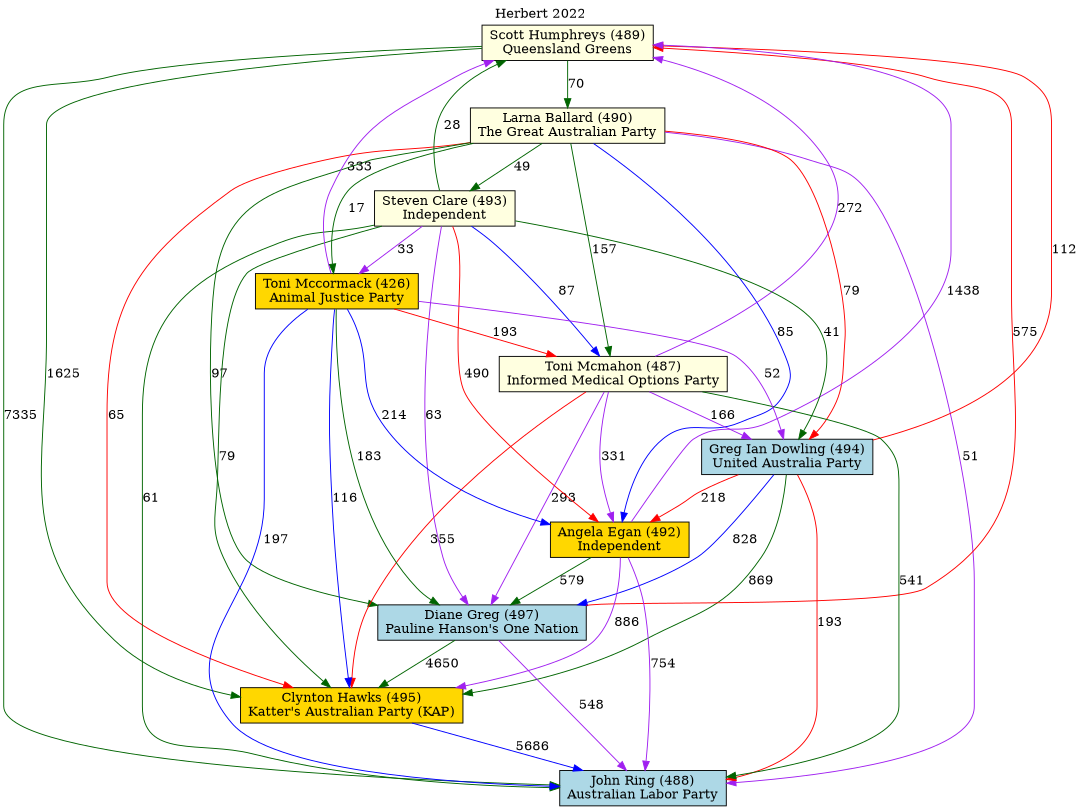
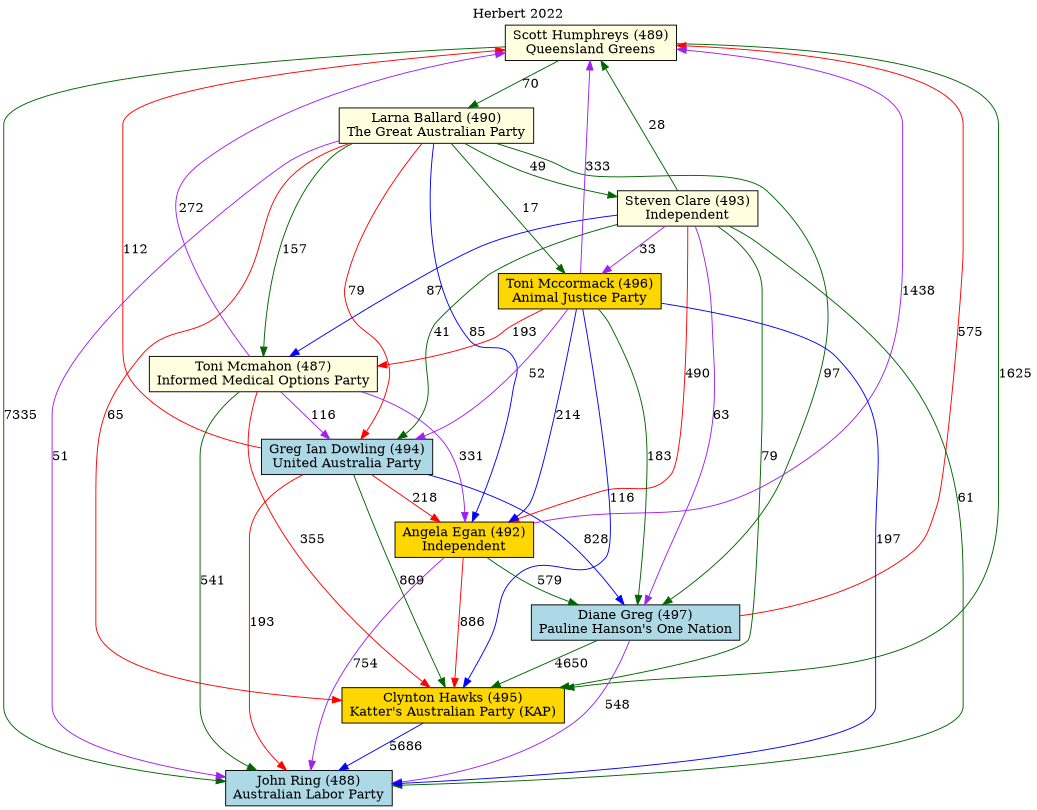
node "Toni Mccormack (426) Animal Justice Party": label "Toni Mccormack (426) Animal Justice Party" -> "Toni Mccormack (496) Animal Justice Party"
edge "Toni Mcmahon (487) Informed Medical Options Party" -> "Greg Ian Dowling (494) United Australia Party": label "166" -> "116"
edge "Toni Mcmahon (487) Informed Medical Options Party" -> "Diane Greg (497) Pauline Hanson's One Nation": removed, label "293"
edge "Angela Egan (492) Independent" -> "Clynton Hawks (495) Katter's Australian Party (KAP)": color purple -> red
